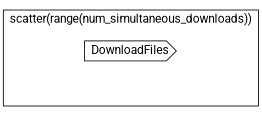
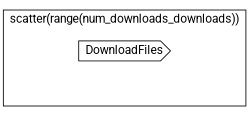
cluster "scatter(range(num_simultaneous_downloads))": label "scatter(range(num_simultaneous_downloads))" -> "scatter(range(num_downloads_downloads))"
